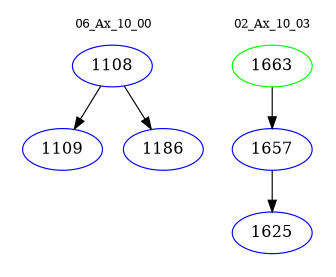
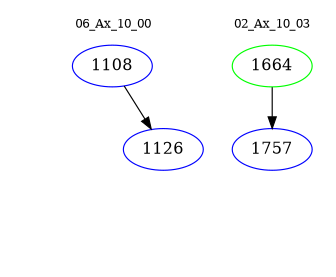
node "1663": label "1663" -> "1664"
node "1109": removed
node "1186": label "1186" -> "1126"
node "1657": label "1657" -> "1757"
node "1625": removed
